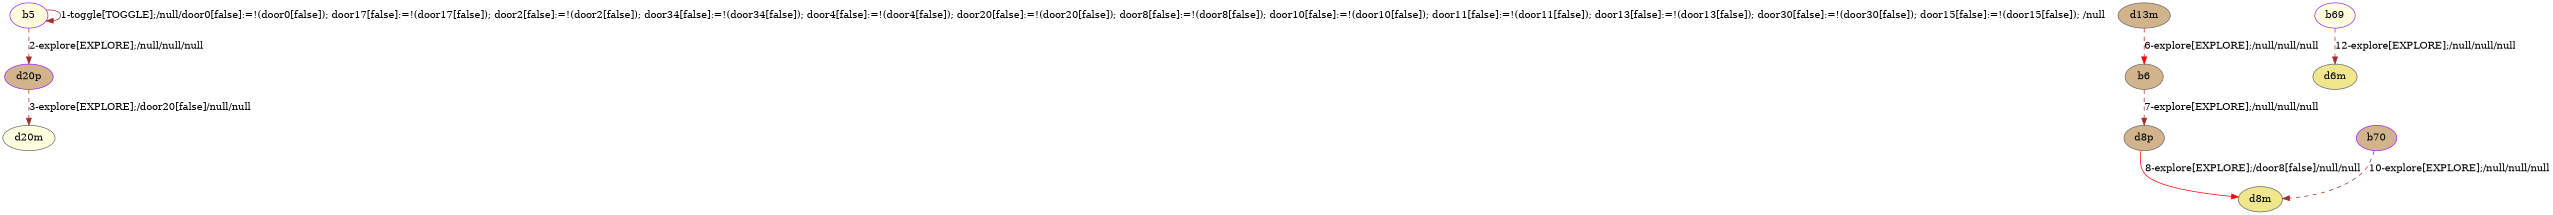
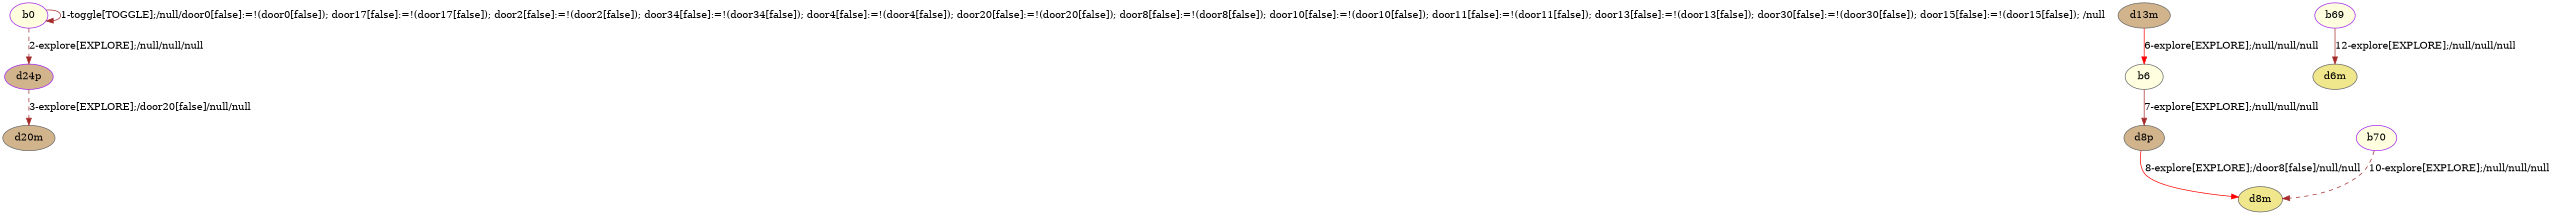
node "b5": label "b5" -> "b0"
edge "d13m" -> "b6": style dashed -> solid
edge "b69" -> "d6m": style dashed -> solid
node "d20p": label "d20p" -> "d24p"
node "b6": fillcolor tan -> lightyellow
edge "b6" -> "d8p": style dashed -> solid
node "d20m": fillcolor lightyellow -> tan
node "b70": fillcolor tan -> lightyellow
